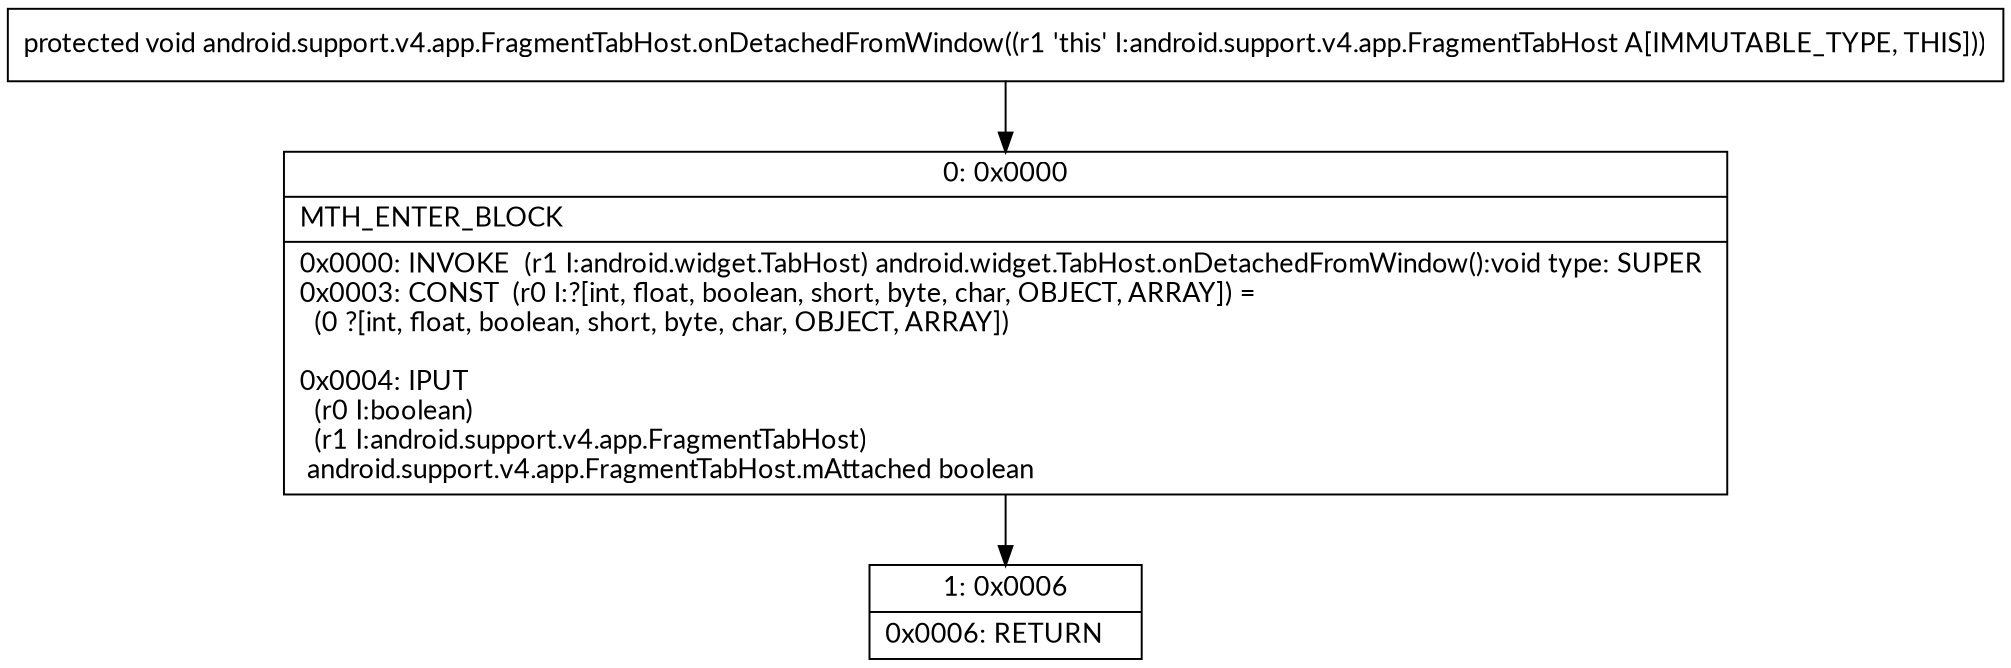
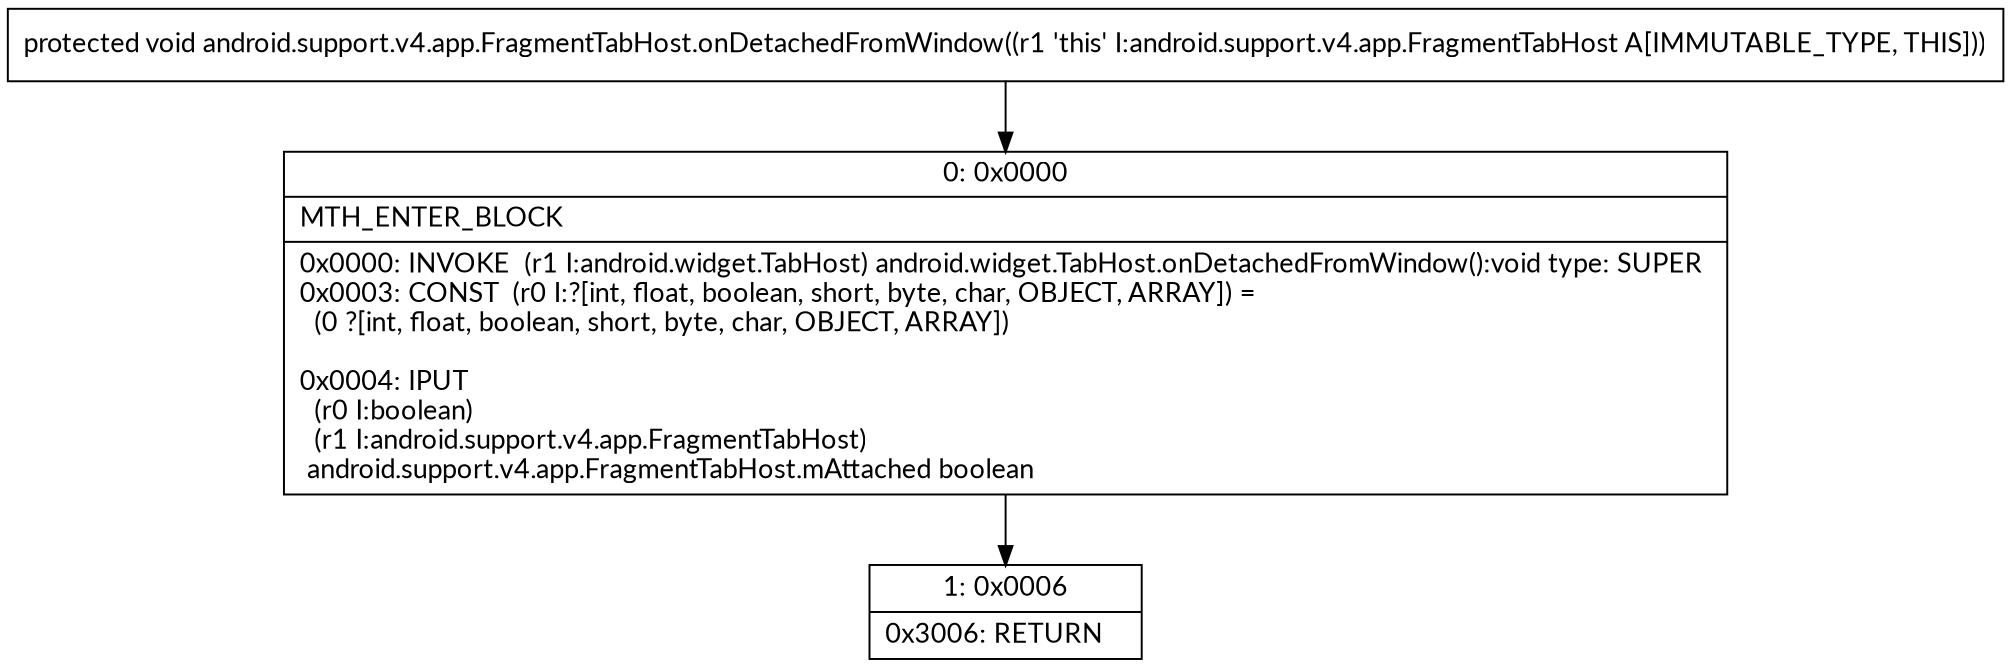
node "1: 0x0006": text "0x0006: RETURN" -> "0x3006: RETURN"
